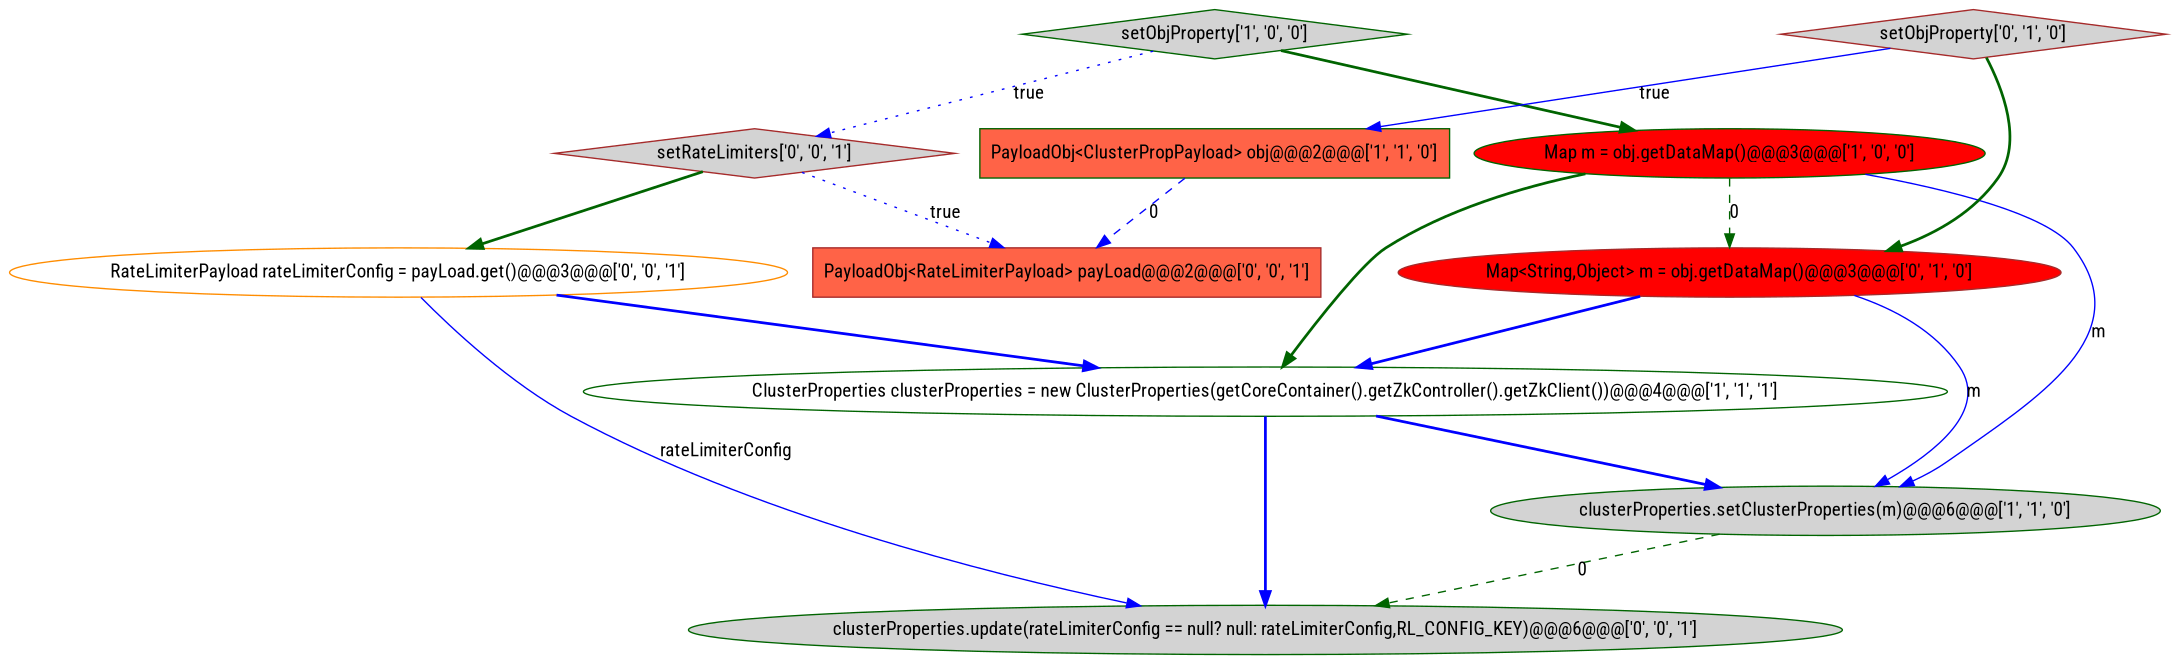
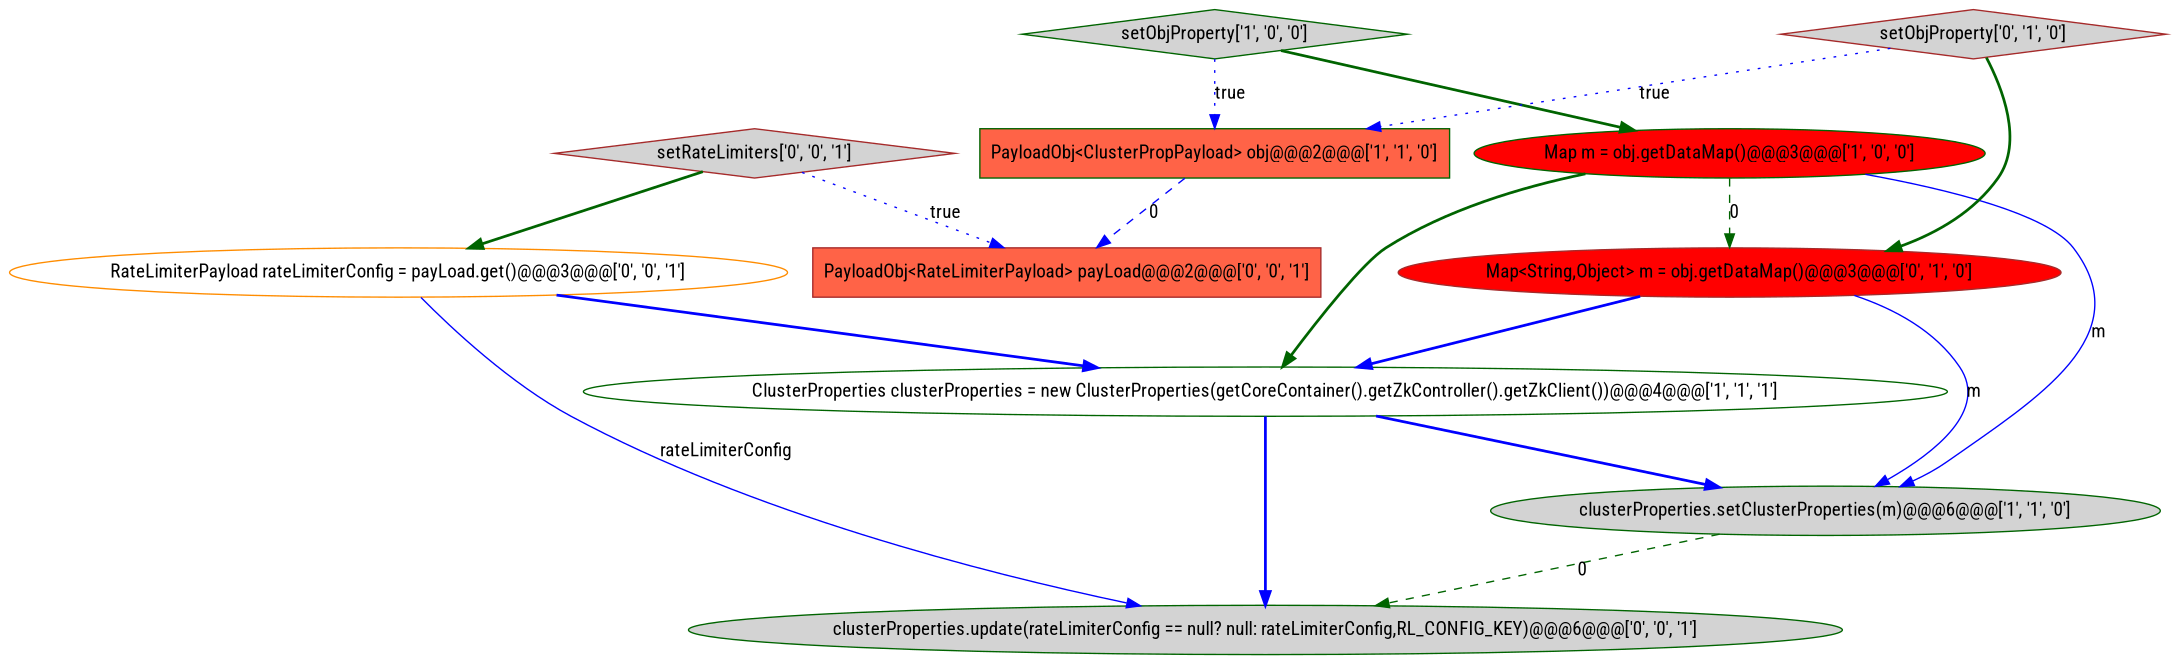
edge "setObjProperty['0', '1', '0']" -> "PayloadObj<ClusterPropPayload> obj@@@2@@@['1', '1', '0']": style solid -> dotted
edge "setObjProperty['1', '0', '0']" -> "setRateLimiters['0', '0', '1']": now "setObjProperty['1', '0', '0']" -> "PayloadObj<ClusterPropPayload> obj@@@2@@@['1', '1', '0']"
